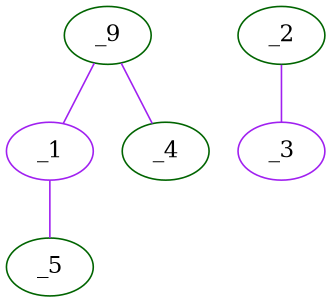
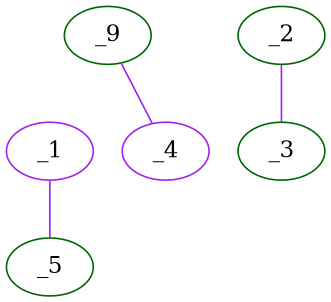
edge "_9" -- "_1": removed
node "_4": color darkgreen -> purple
node "_3": color purple -> darkgreen
